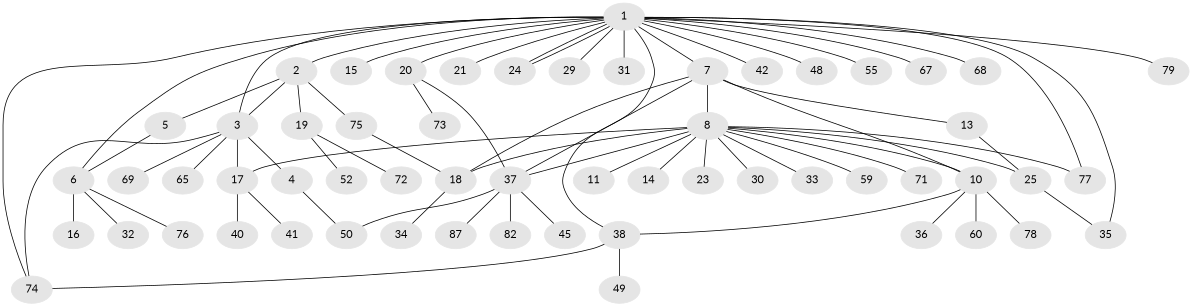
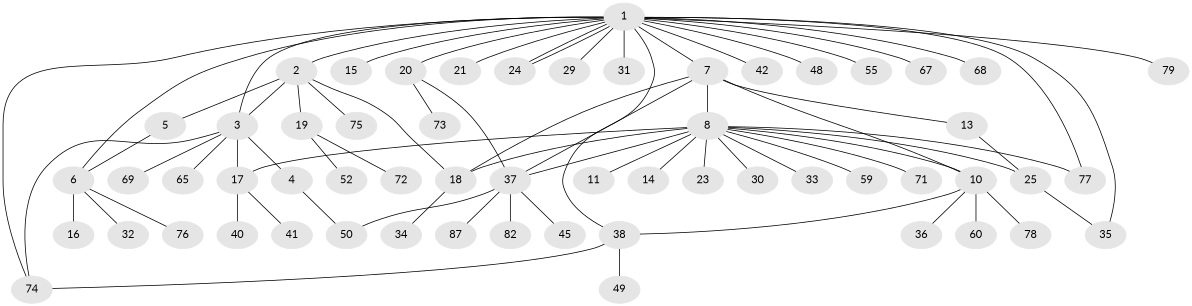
edge "75" -- "18": now "2" -- "18"
